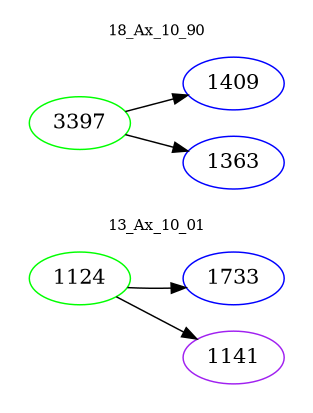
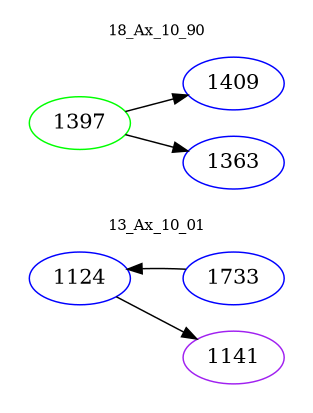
node "3397": label "3397" -> "1397"
node "1124": color green -> blue
edge "1124" -> "1733": reversed
